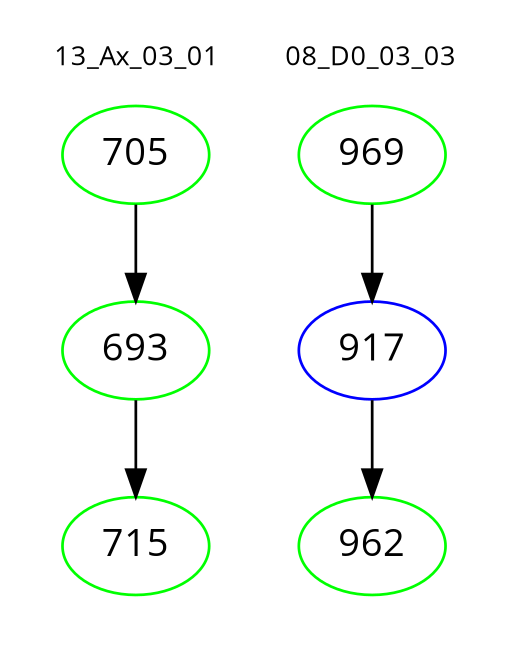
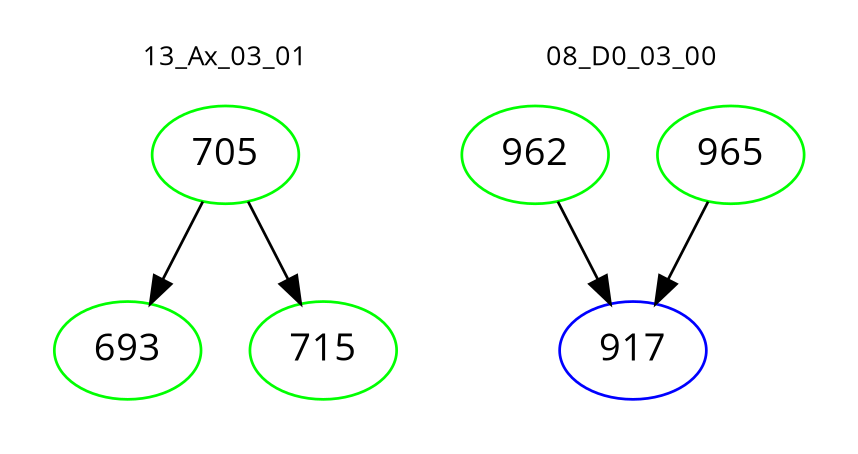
cluster "08_D0_03_03": label "08_D0_03_03" -> "08_D0_03_00"
node "969": label "969" -> "965"
edge "693" -> "715": now "705" -> "715"
edge "917" -> "962": reversed
